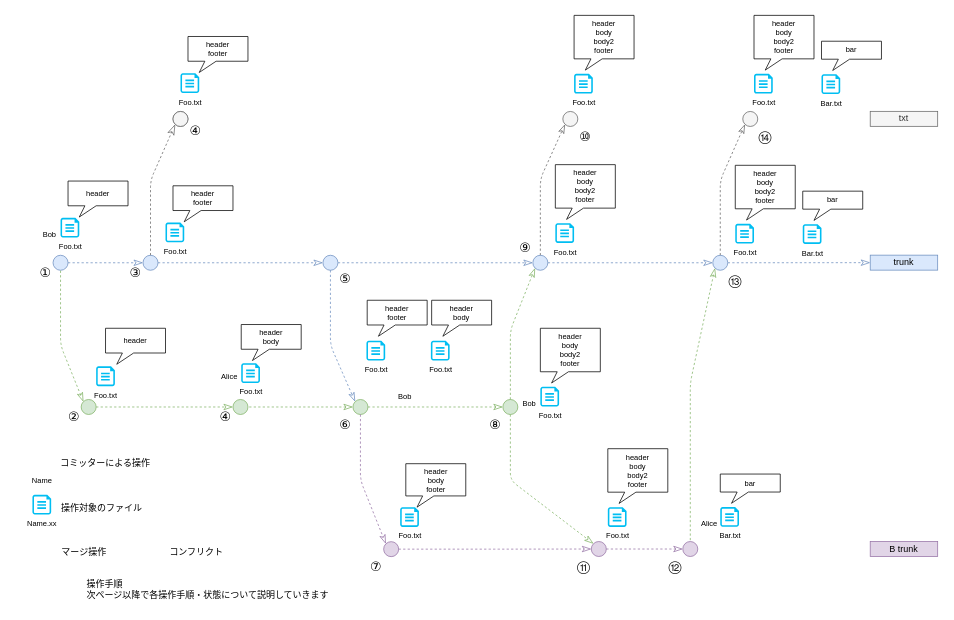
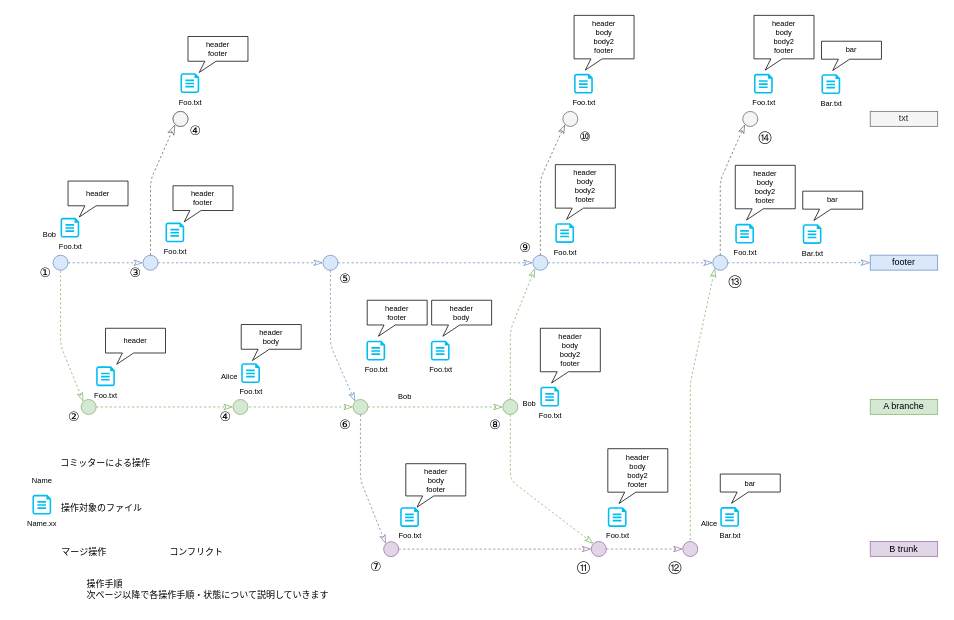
node "trunk": label "trunk" -> "footer"
node "A branche": added
